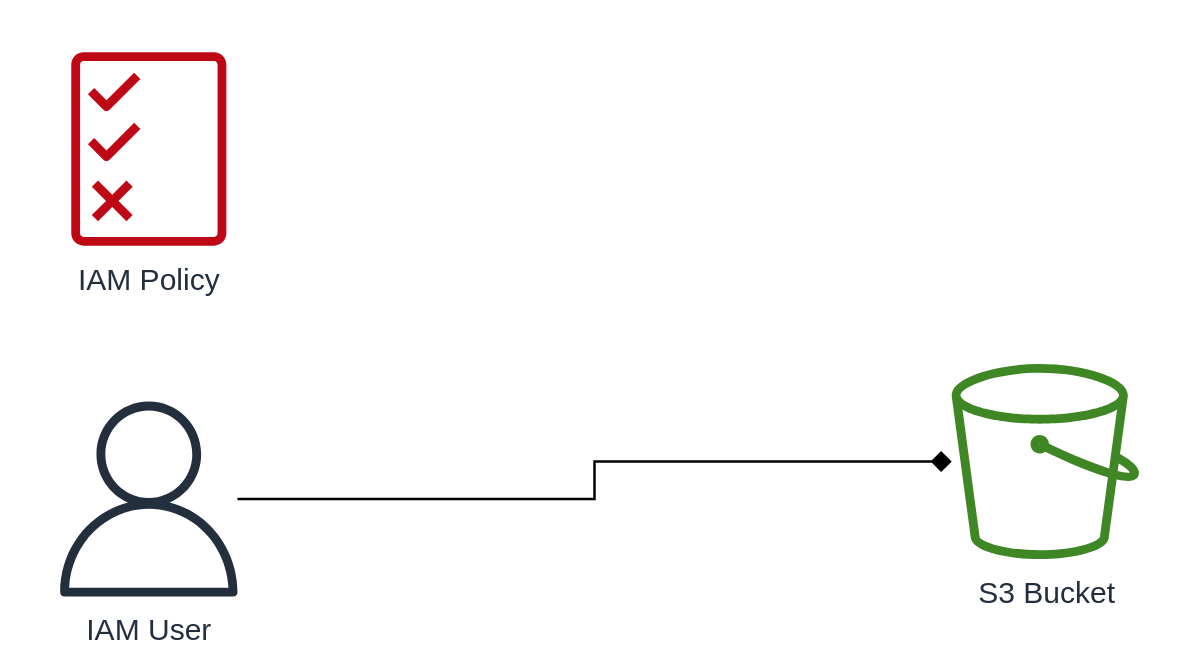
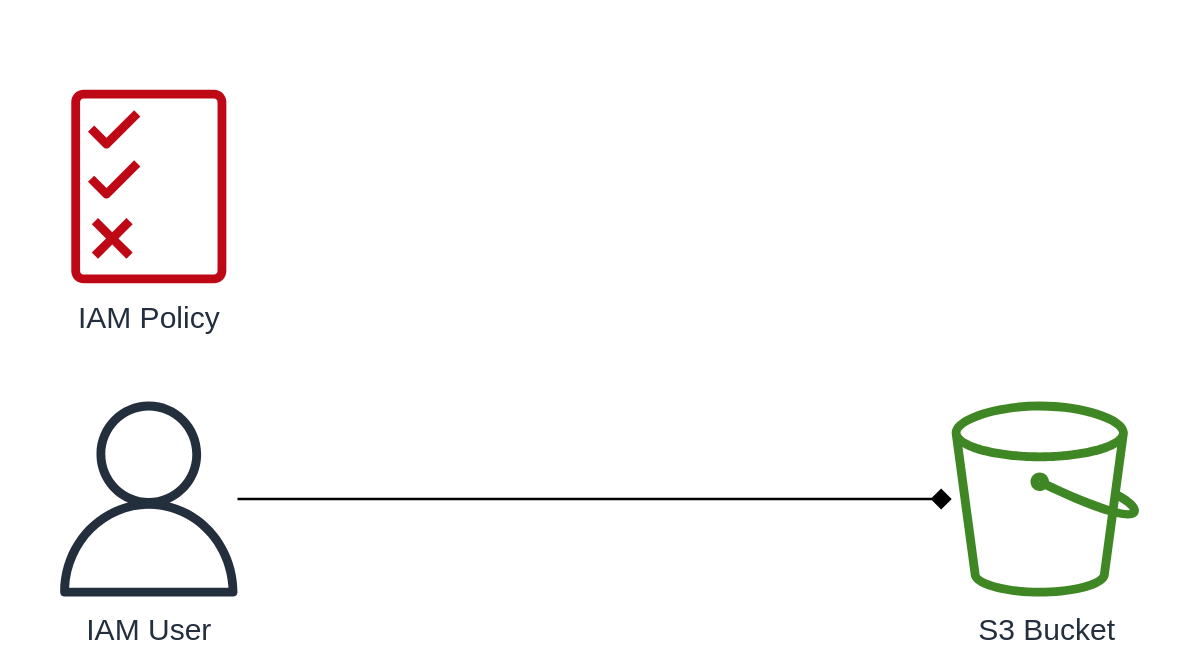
node "IAM Policy": moved (149, 149) -> (149, 186)
node "S3 Bucket": moved (1045, 461) -> (1045, 499)
